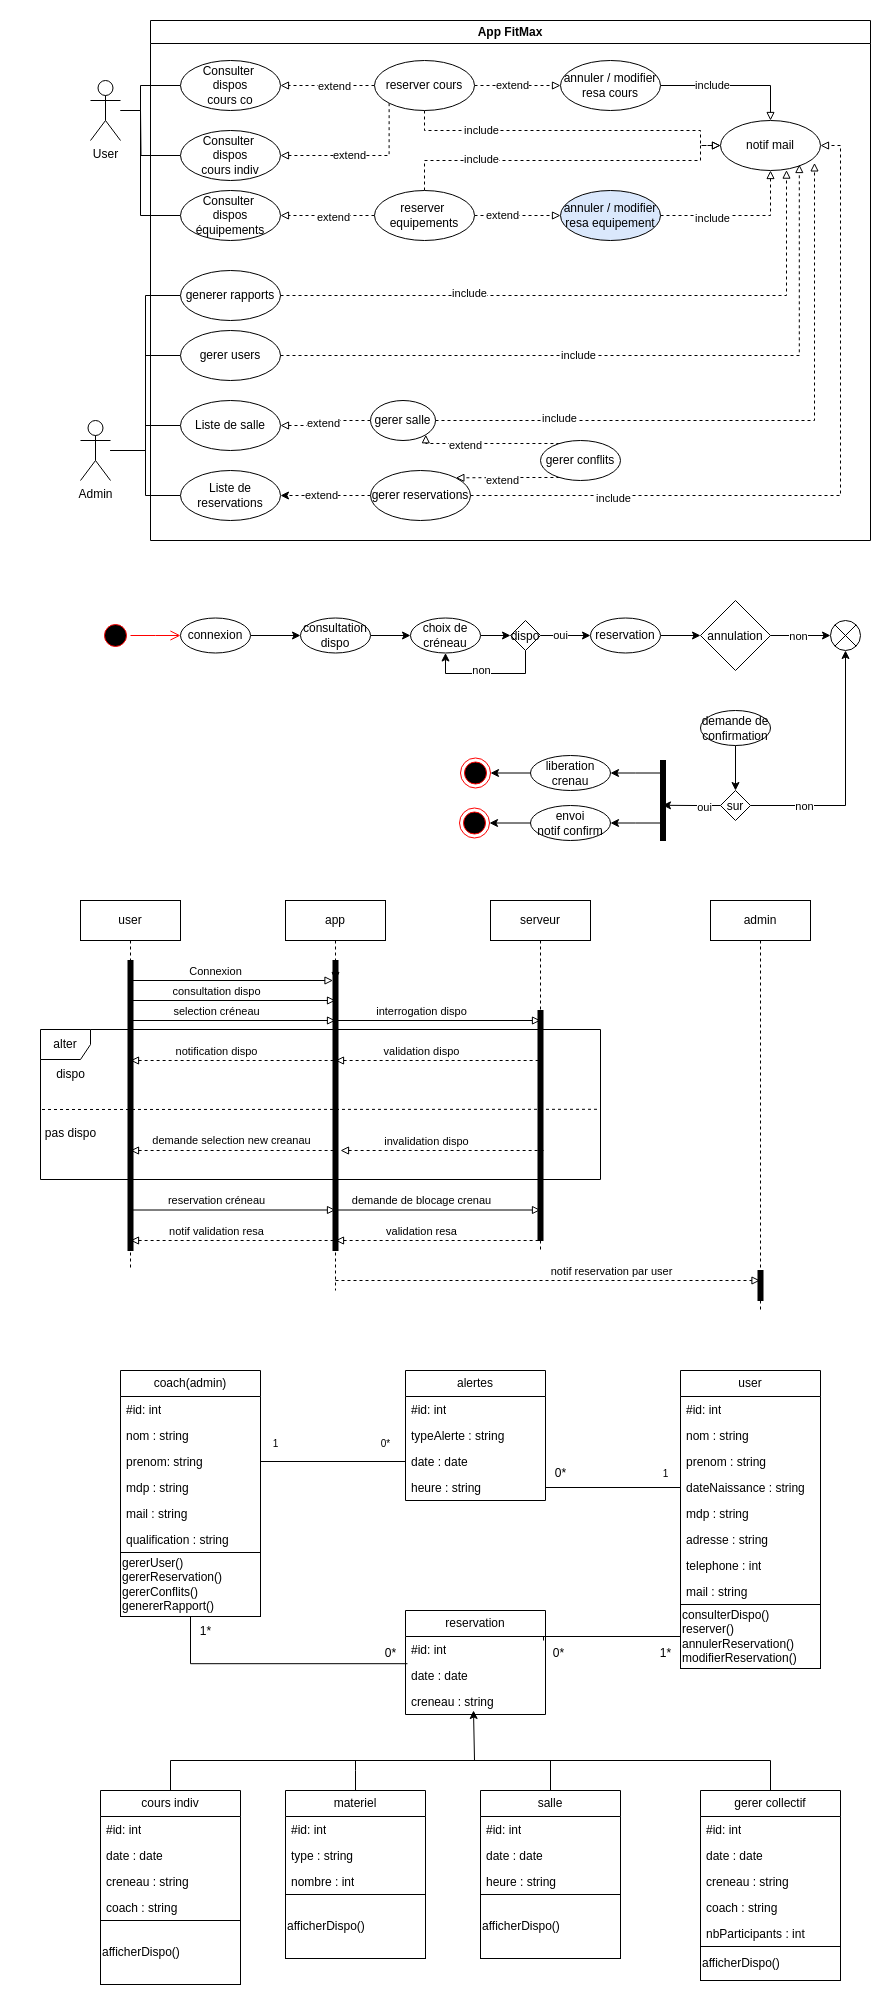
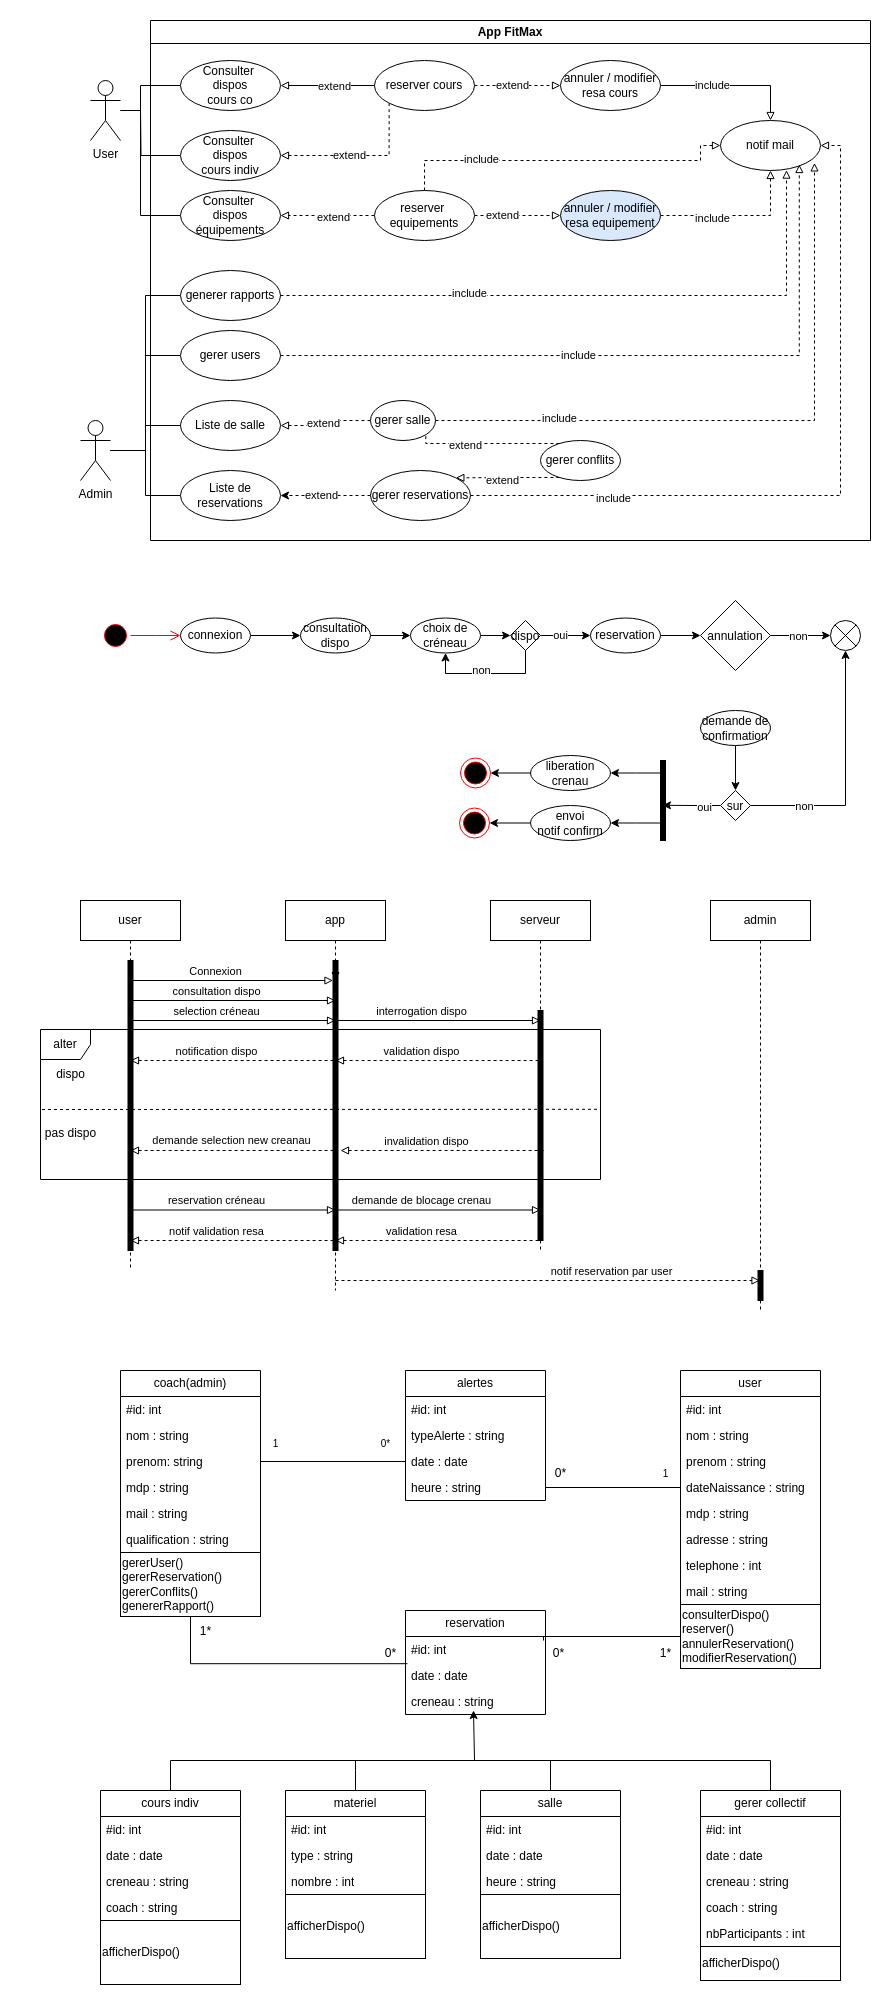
edge "reserver cours" -> "Consulter dispos cours co": style dashed -> solid
edge "reserver cours" -> "notif mail": removed, label "include"
edge "gerer conflits" -> "gerer salle": arrowhead block -> none
